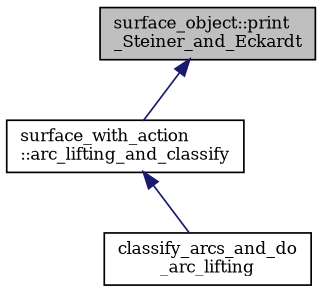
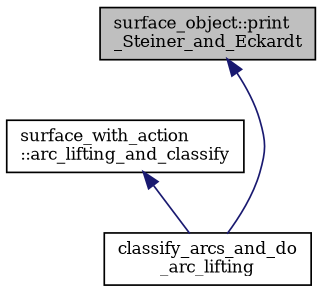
edge "surface_with_action ::arc_lifting_and_classify" -> "surface_object::print _Steiner_and_Eckardt": now "classify_arcs_and_do _arc_lifting" -> "surface_object::print _Steiner_and_Eckardt"
